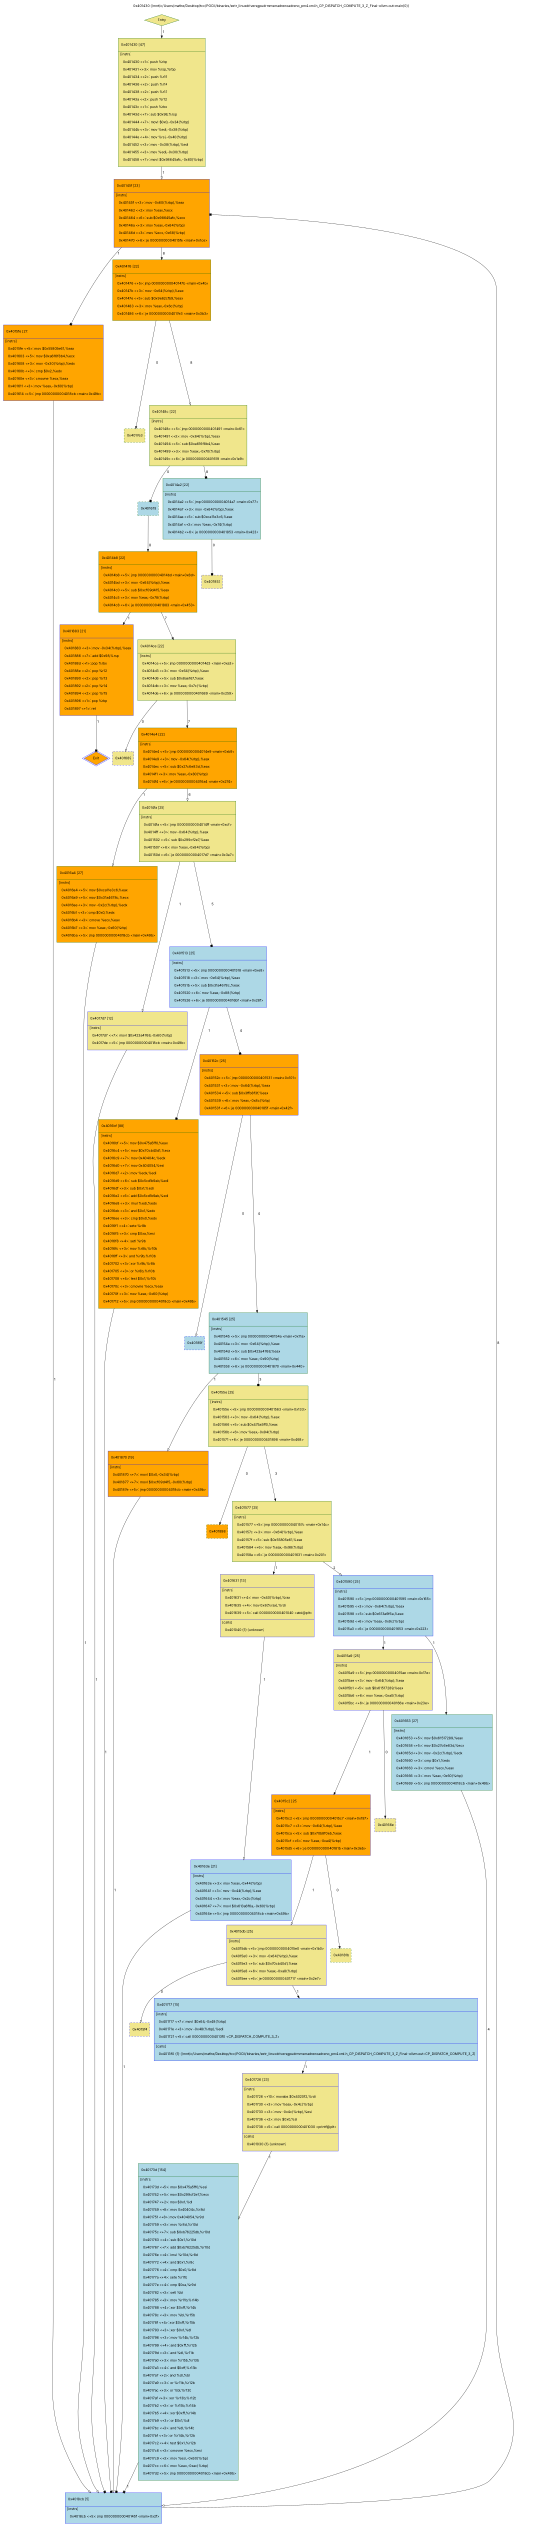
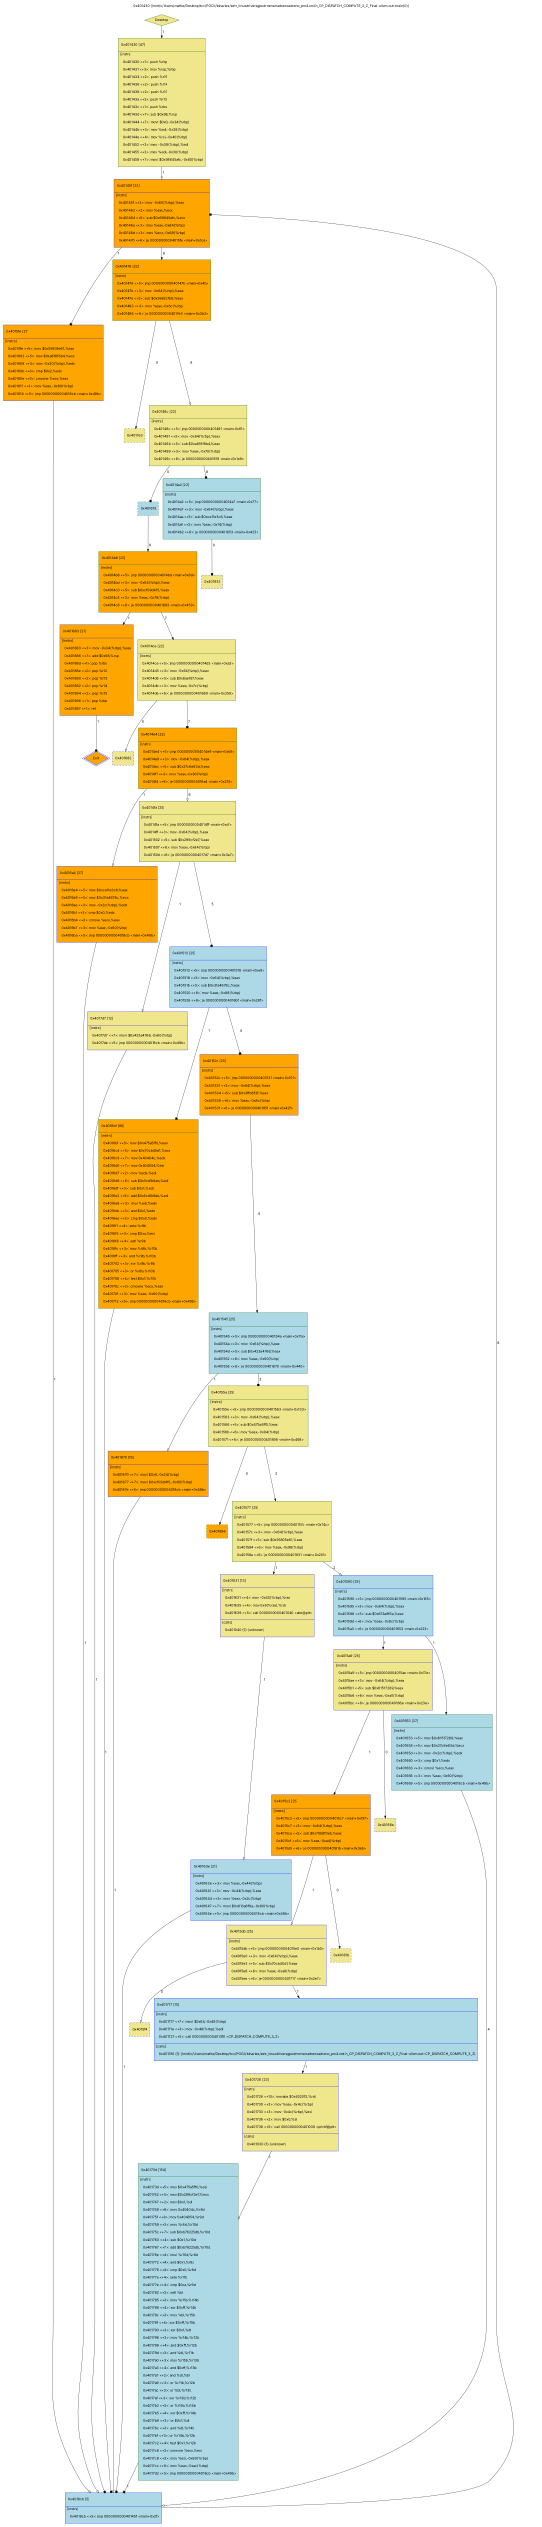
node "Entry": label "Entry" -> "Desktop"
edge "0x4014ce [22]" -> "0x4014e4 [22]": arrowhead normal -> box
node "0x4016a4 [27]": color darkgreen -> blue
node "0x40185f": removed
